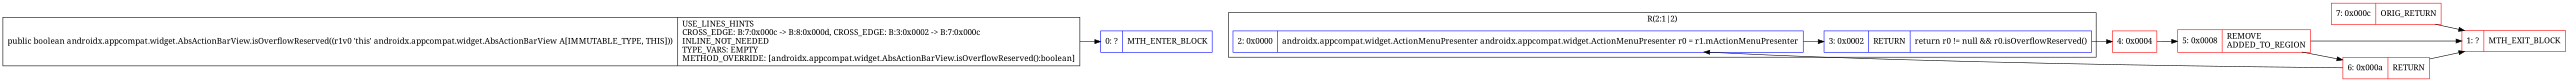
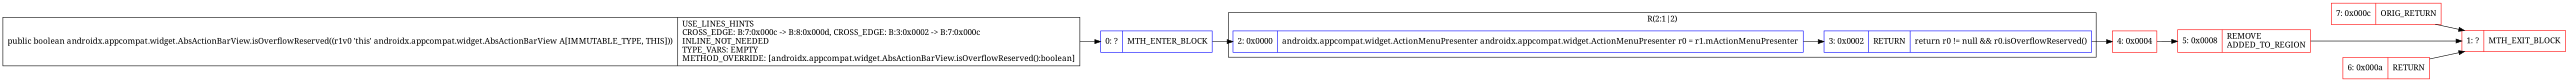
edge "5: 0x0008" -> "6: 0x000a": removed
edge "6: 0x000a" -> "2: 0x0000": now "0: ?" -> "2: 0x0000"
